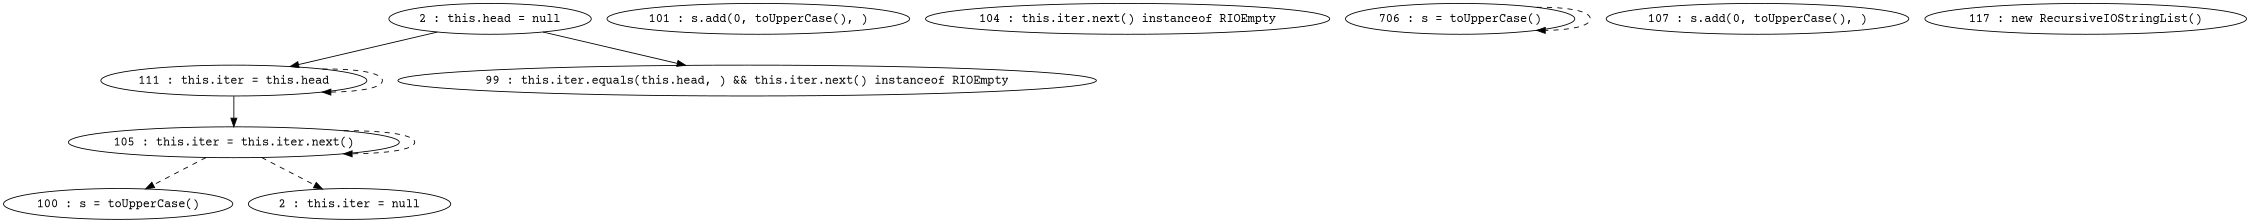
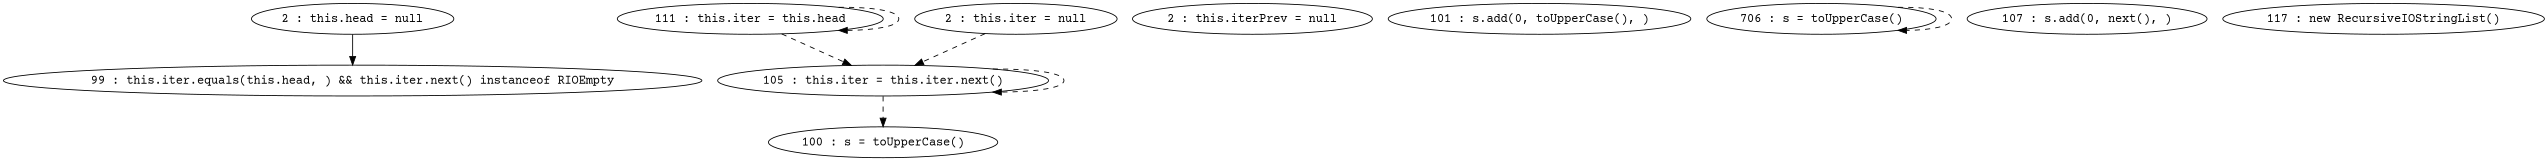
node "104 : this.iter.next() instanceof RIOEmpty": removed
node "2 : this.iterPrev = null": added
node "107 : s.add(0, toUpperCase(), )": label "107 : s.add(0, toUpperCase(), )" -> "107 : s.add(0, next(), )"
edge "2 : this.head = null" -> "111 : this.iter = this.head": removed
edge "111 : this.iter = this.head" -> "105 : this.iter = this.iter.next()": style solid -> dashed
edge "105 : this.iter = this.iter.next()" -> "2 : this.iter = null": reversed
